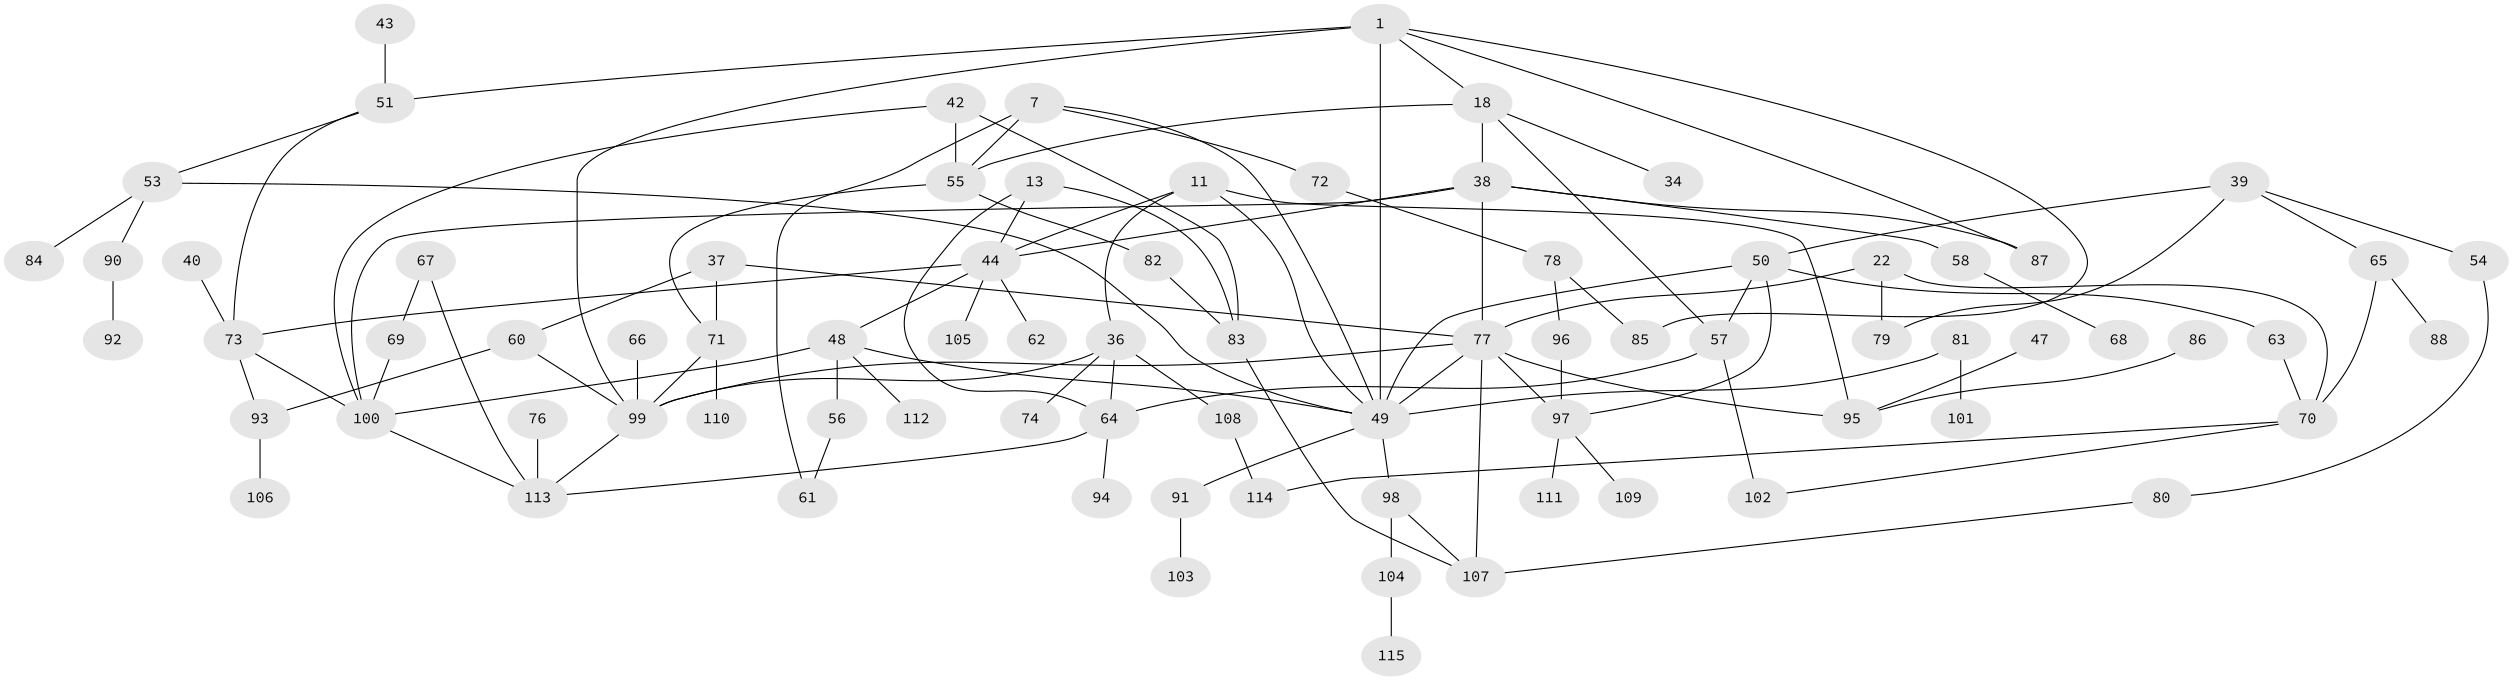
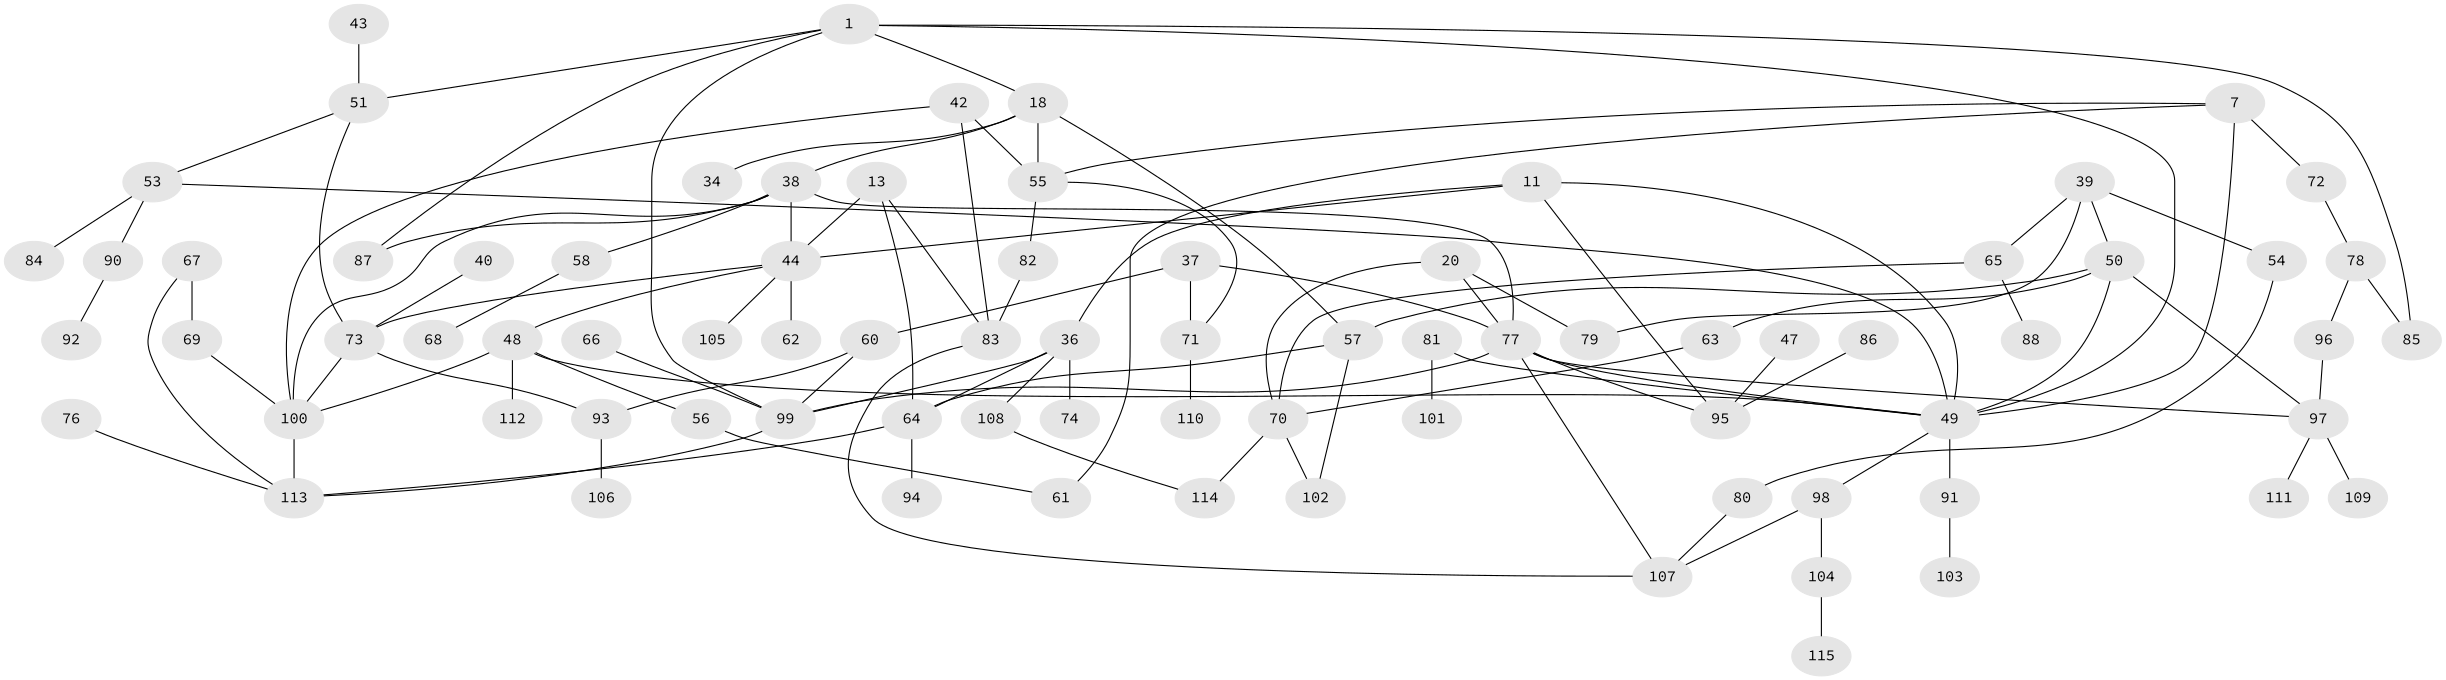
node "22": label "22" -> "20"
edge "71" -- "99": removed
